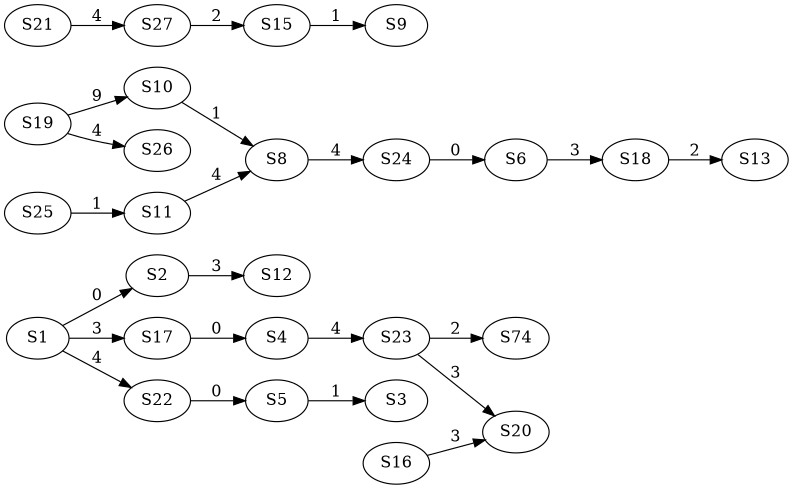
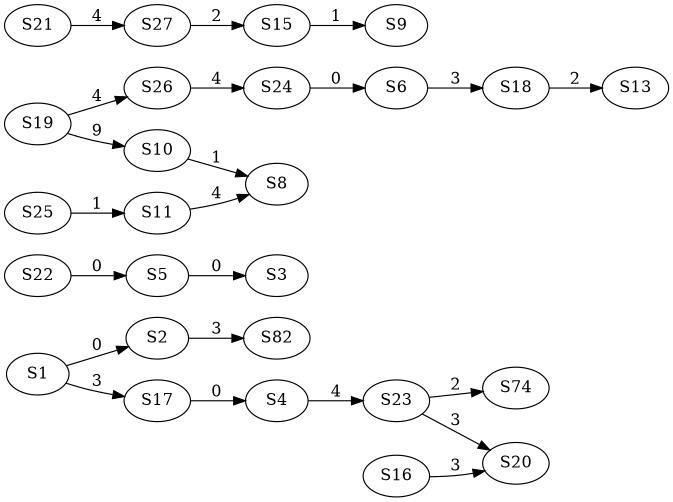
edge "S8" -> "S24": now "S26" -> "S24"
node "S12": label "S12" -> "S82"
edge "S1" -> "S22": removed, label "4"
edge "S5" -> "S3": label "1" -> "0"
